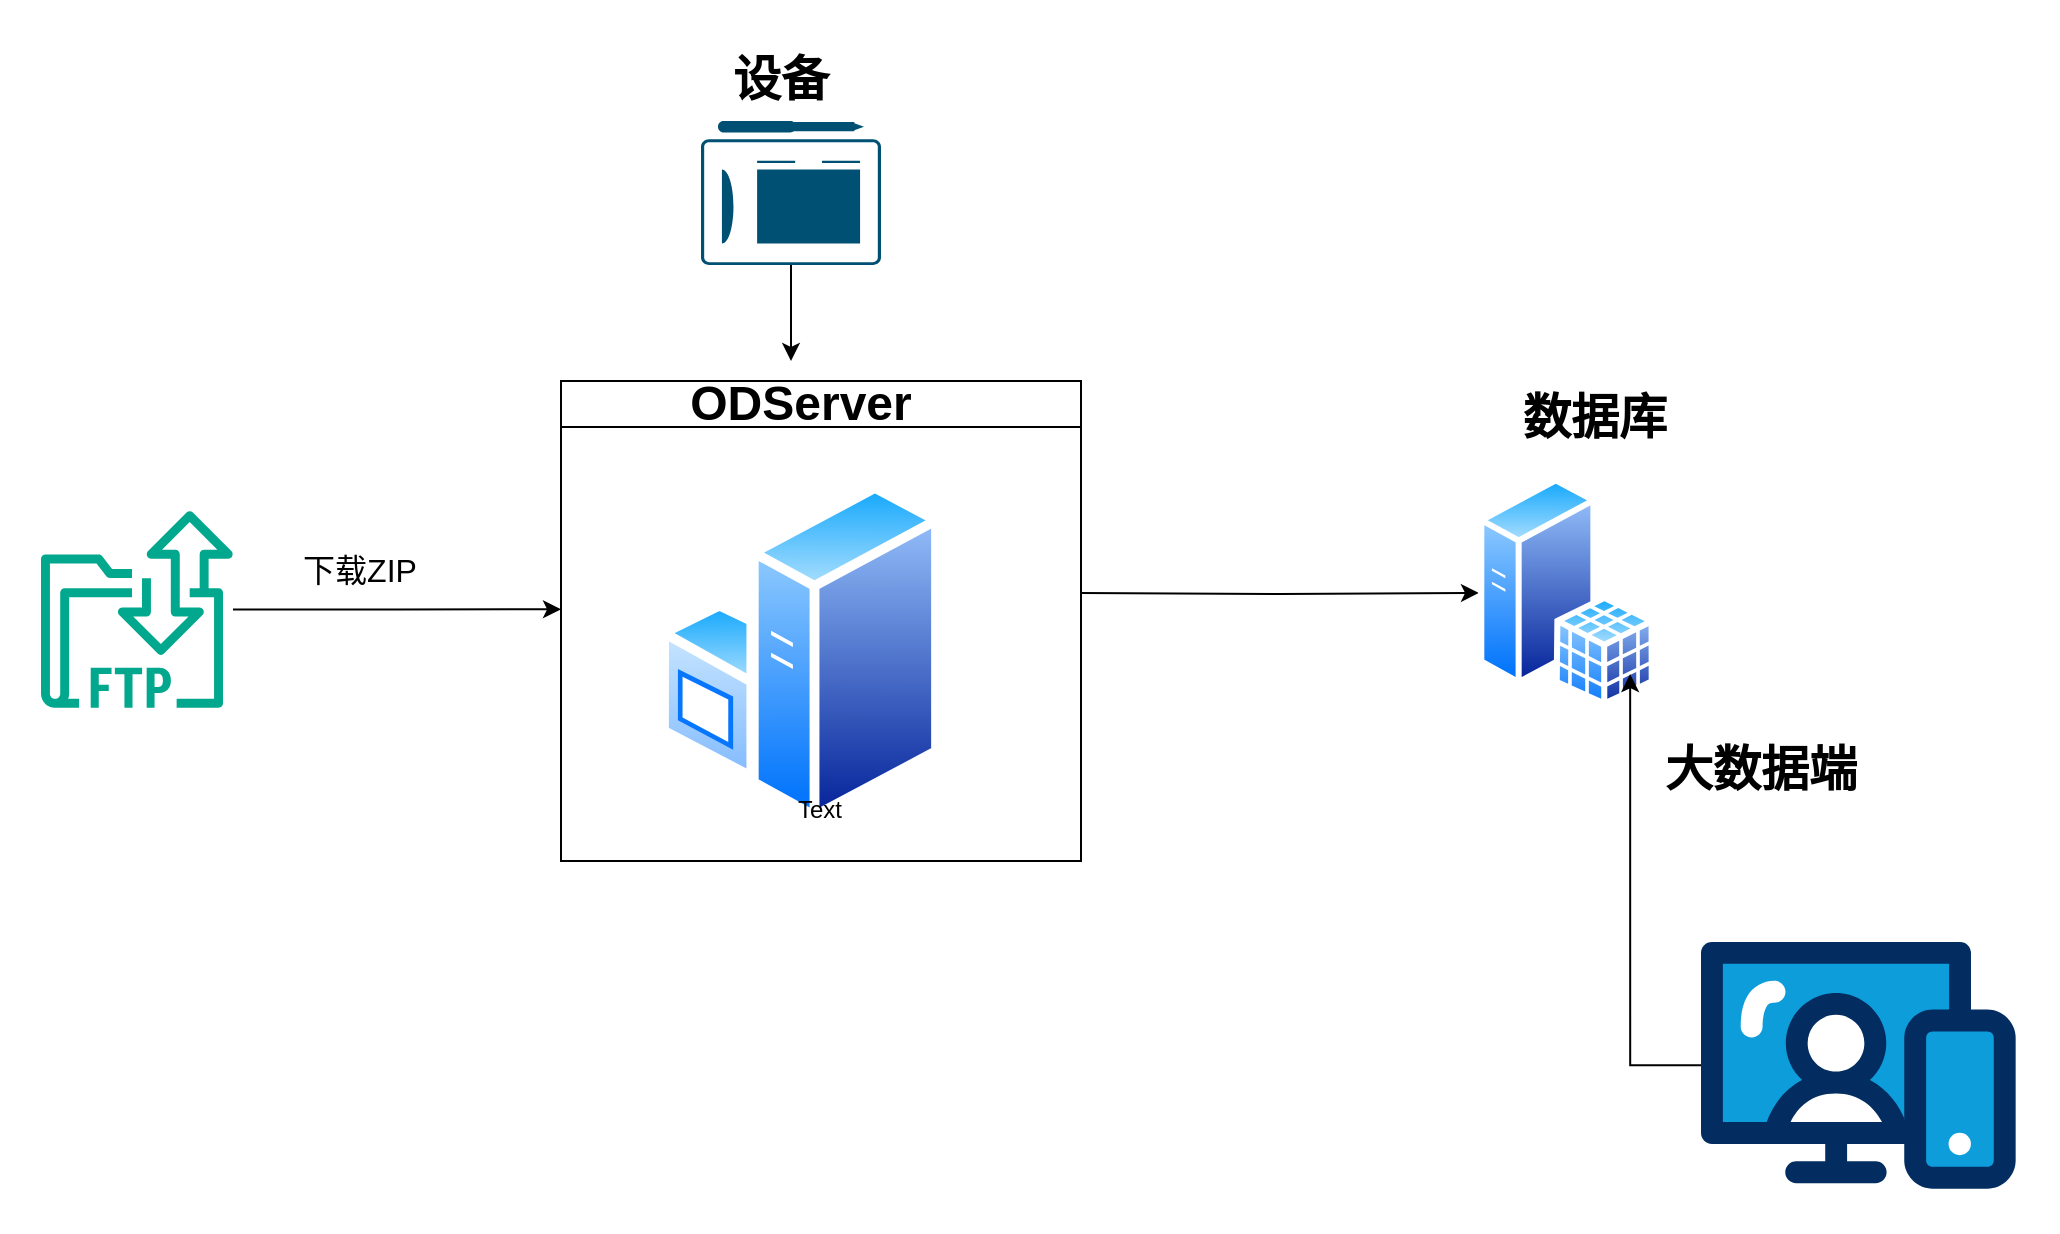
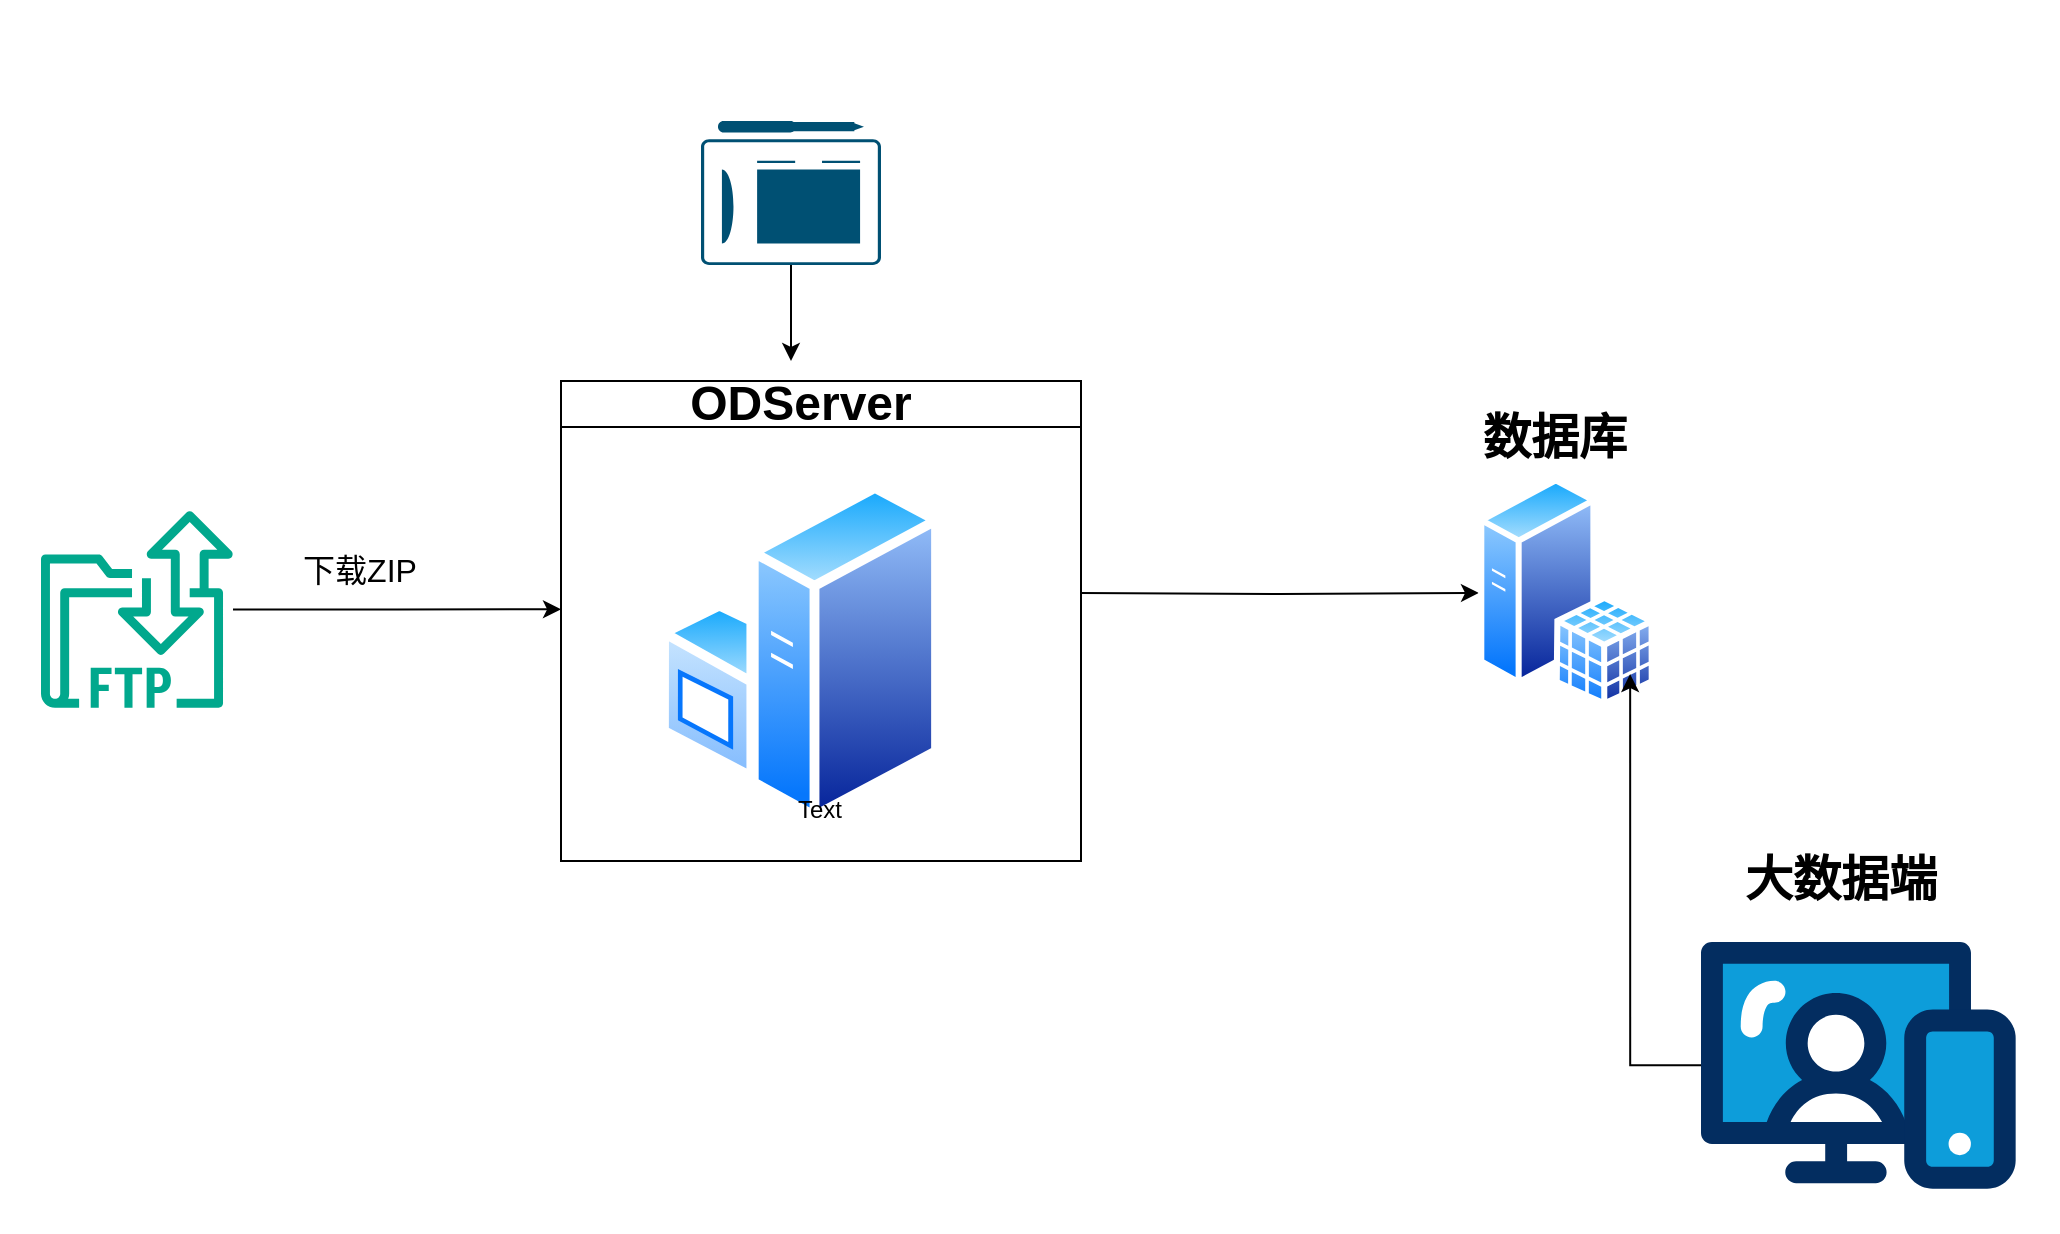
node "设备": removed
node "数据库": moved (1595, 418) -> (1555, 438)
node "大数据端": moved (1761, 771) -> (1841, 881)
